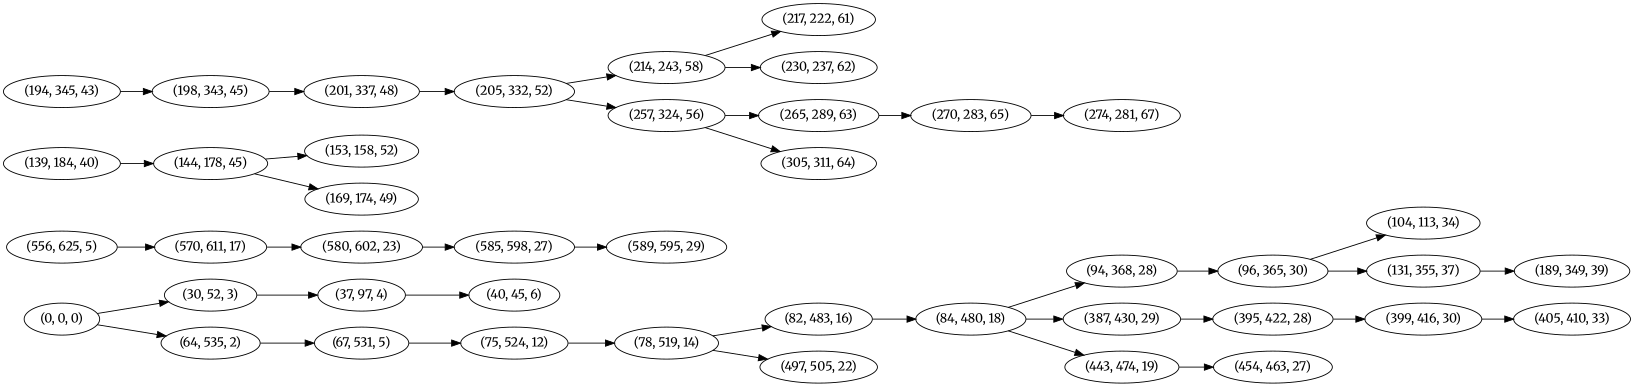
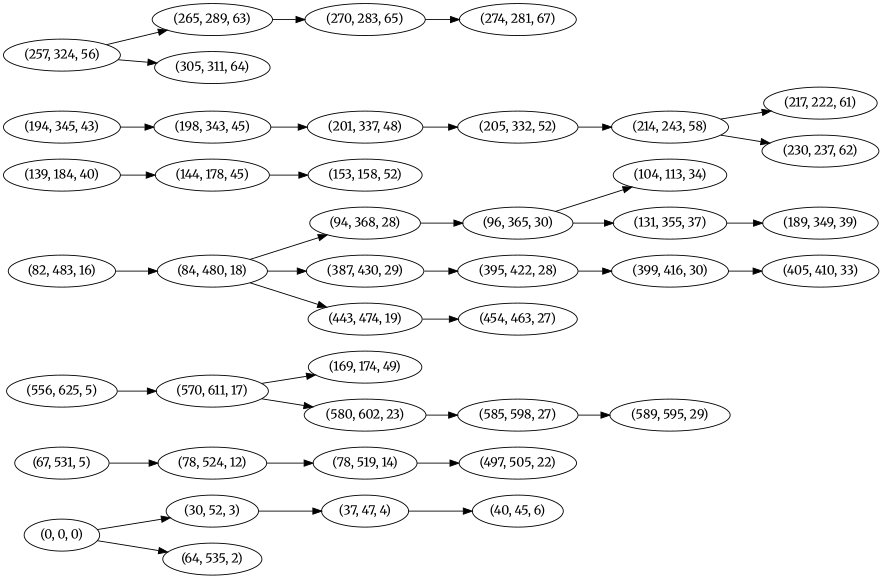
edge "(205, 332, 52)" -> "(257, 324, 56)": removed
edge "(144, 178, 45)" -> "(169, 174, 49)": now "(570, 611, 17)" -> "(169, 174, 49)"
node "(37, 97, 4)": label "(37, 97, 4)" -> "(37, 47, 4)"
edge "(78, 519, 14)" -> "(82, 483, 16)": removed
edge "(64, 535, 2)" -> "(67, 531, 5)": removed
node "(75, 524, 12)": label "(75, 524, 12)" -> "(78, 524, 12)"
